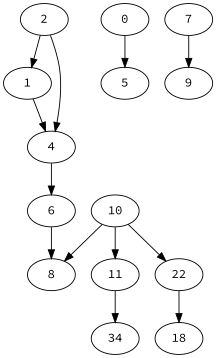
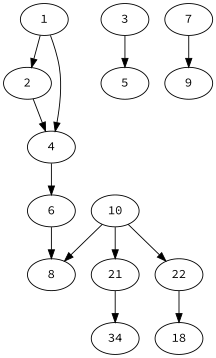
node "0": label "0" -> "3"
edge "2" -> "1": reversed
node "11": label "11" -> "21"
